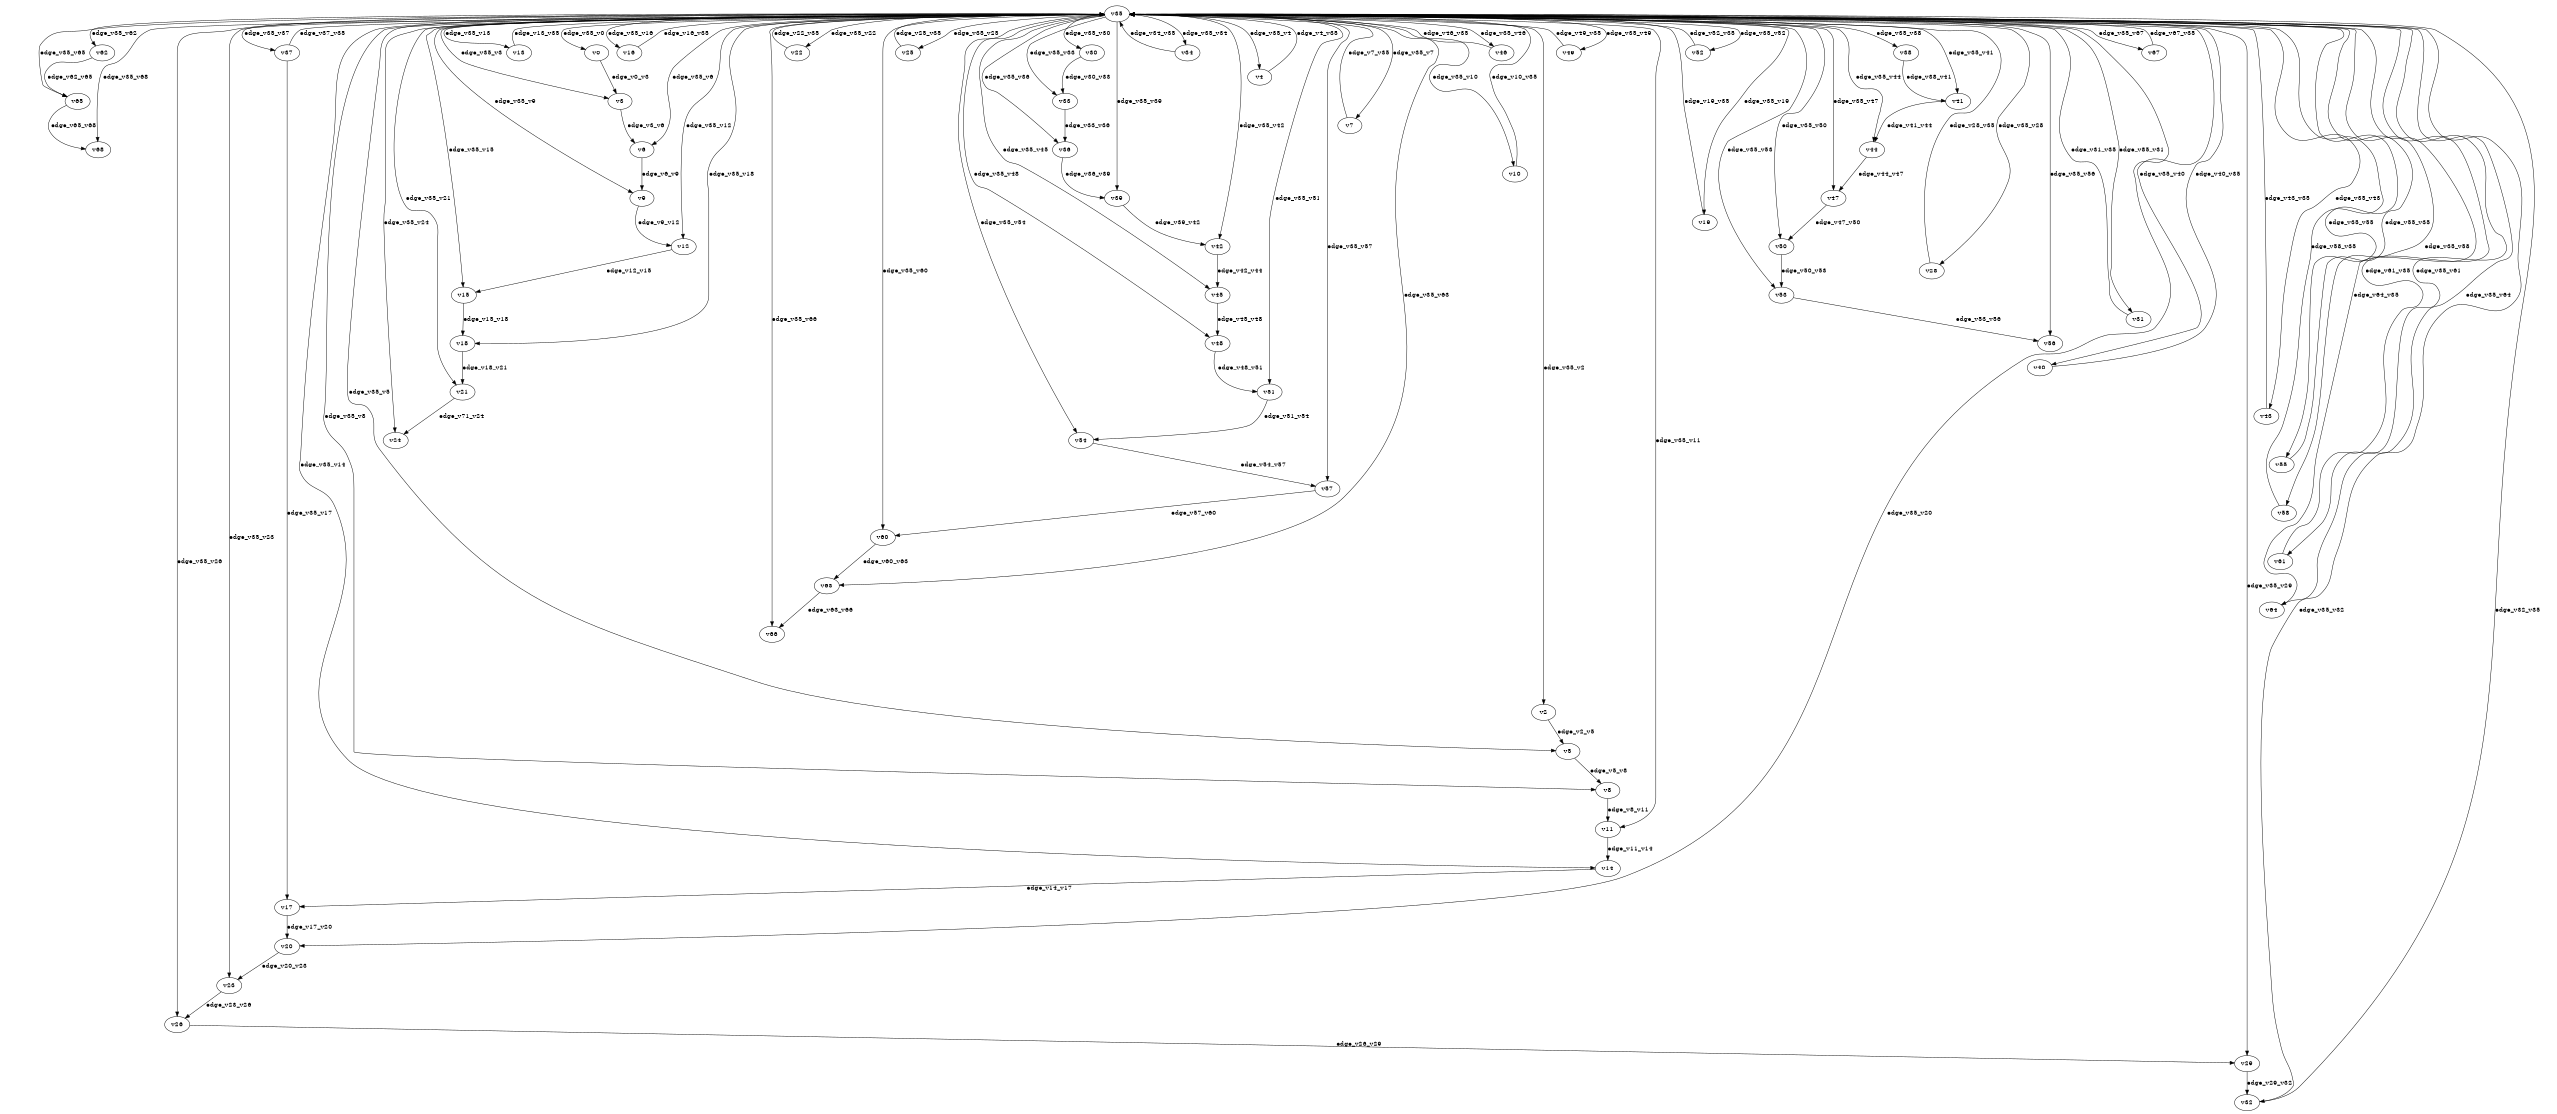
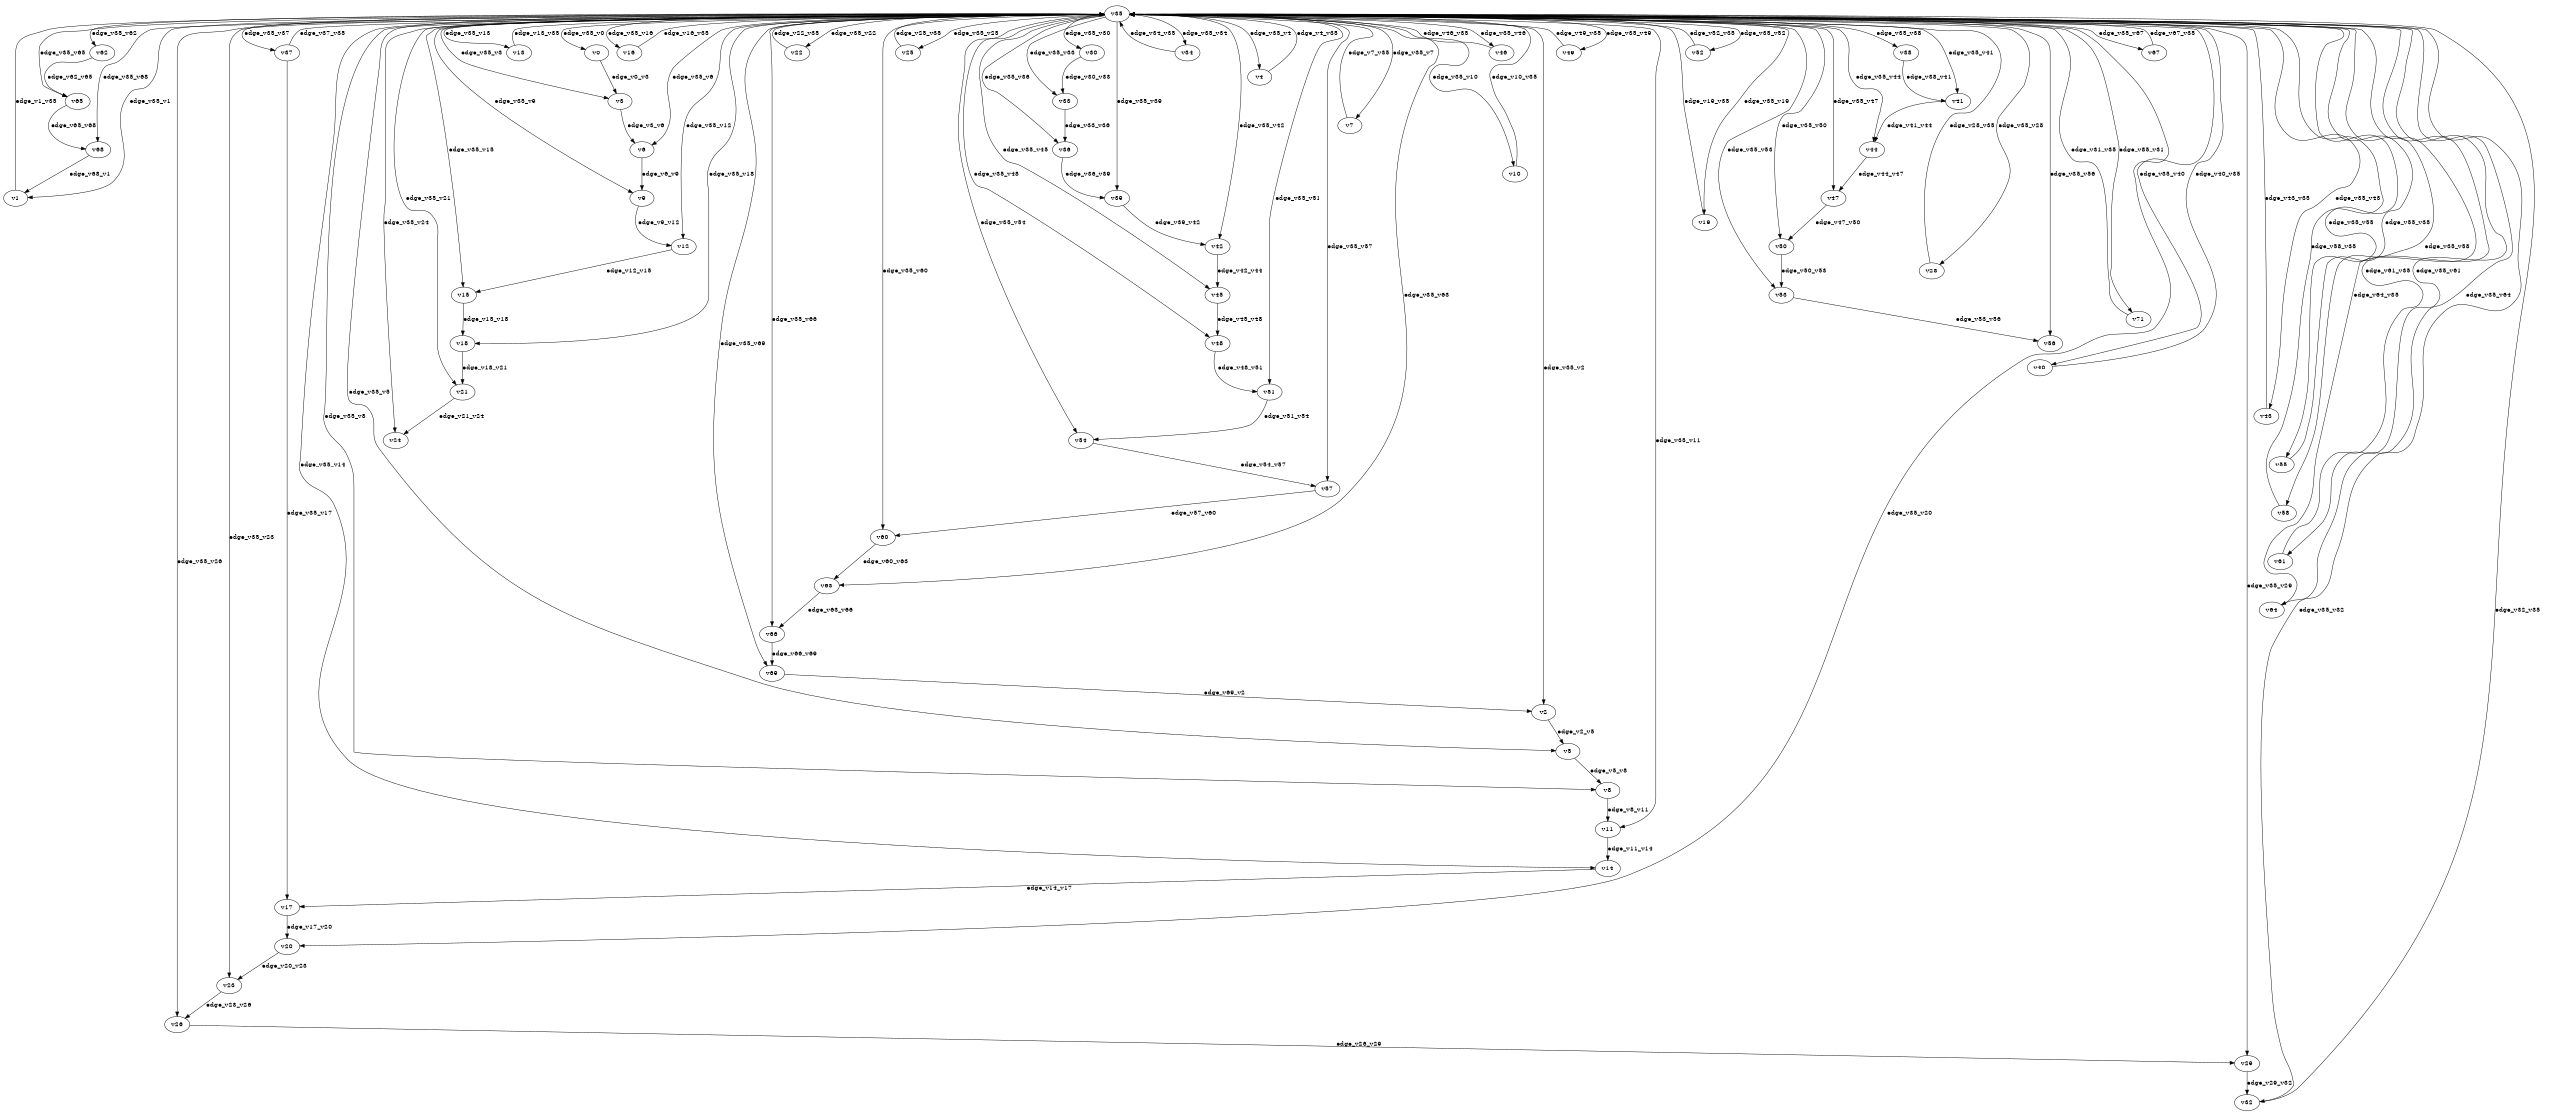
node "v1": added
node "v31": label "v31" -> "v71"
edge "v21" -> "v24": label "edge_v71_v24" -> "edge_v21_v24"
node "v69": added
